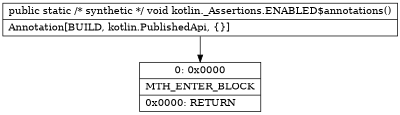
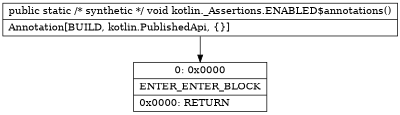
node "0: 0x0000": text "MTH_ENTER_BLOCK" -> "ENTER_ENTER_BLOCK"
